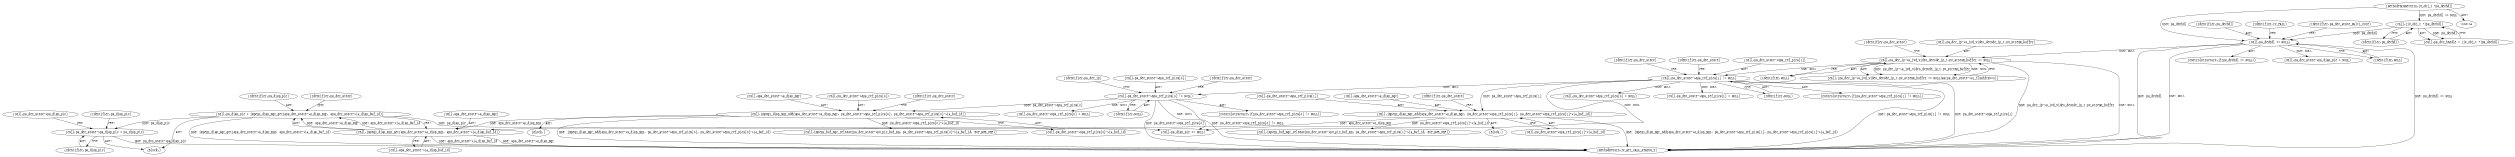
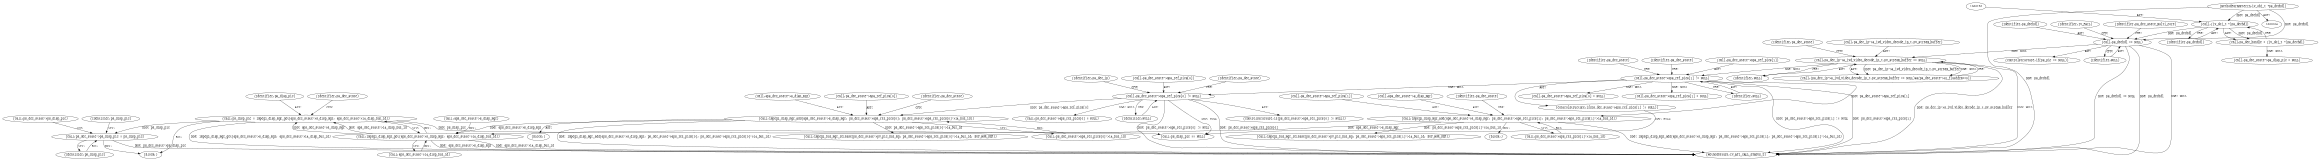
node "1000156": added
edge "(MethodParameterIn,iv_obj_t *ps_dechdl)" -> "(Call,(iv_obj_t *)ps_dechdl)": label "DDG: ps_dechdl == NULL" -> "DDG: ps_dechdl"
edge "(Call,ps_dechdl == NULL)" -> "(Call,ps_dec_state->ps_disp_pic = NULL)": now "(Call,ps_dec_handle = (iv_obj_t *)ps_dechdl)" -> "(Call,ps_dec_state->ps_disp_pic = NULL)"
node "(ControlStructure,if(ps_dechdl == NULL))": label "(ControlStructure,if(ps_dechdl == NULL))" -> "(ControlStructure,if(ps_pic == NULL))"
edge "(MethodParameterIn,iv_obj_t *ps_dechdl)" -> "(MethodReturn,IV_API_CALL_STATUS_T)": added, label "DDG: ps_dechdl"
edge "(Call,ps_dec_state->aps_ref_pics[1] != NULL)" -> "(Call,ps_disp_pic == NULL)": now "(ControlStructure,if(ps_dec_state->aps_ref_pics[1] != NULL))" -> "(Call,ps_disp_pic == NULL)"
